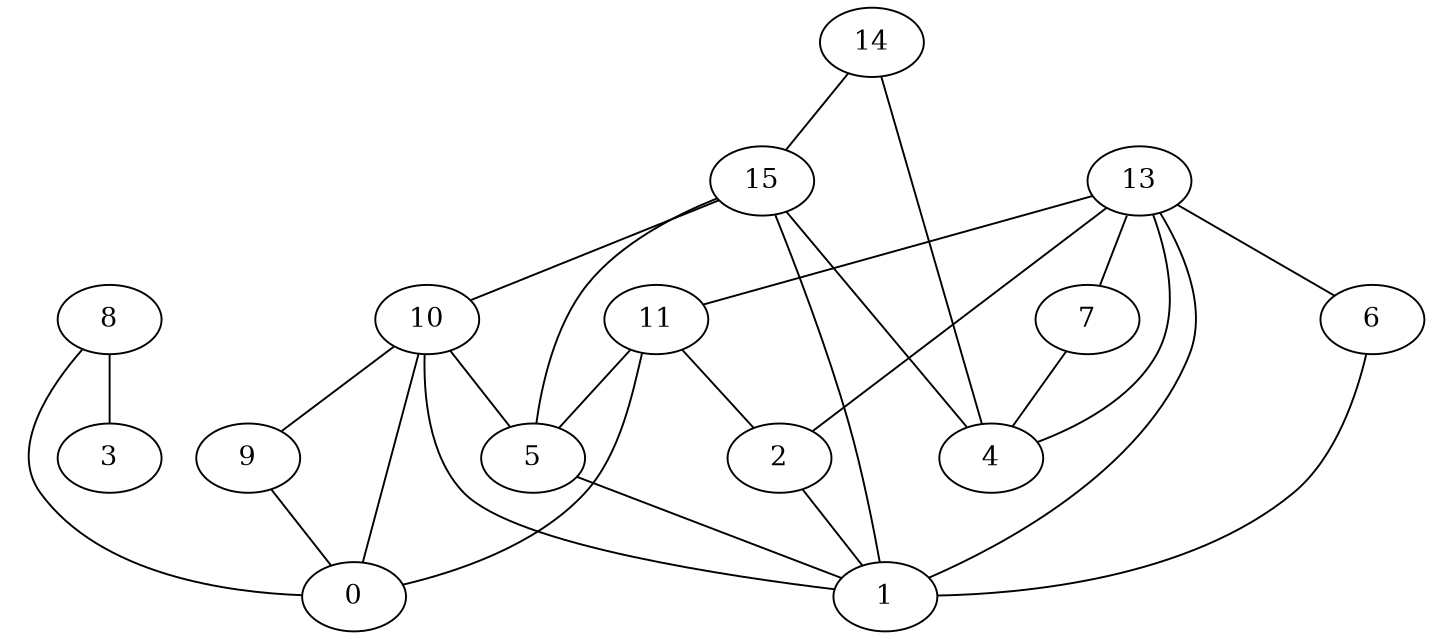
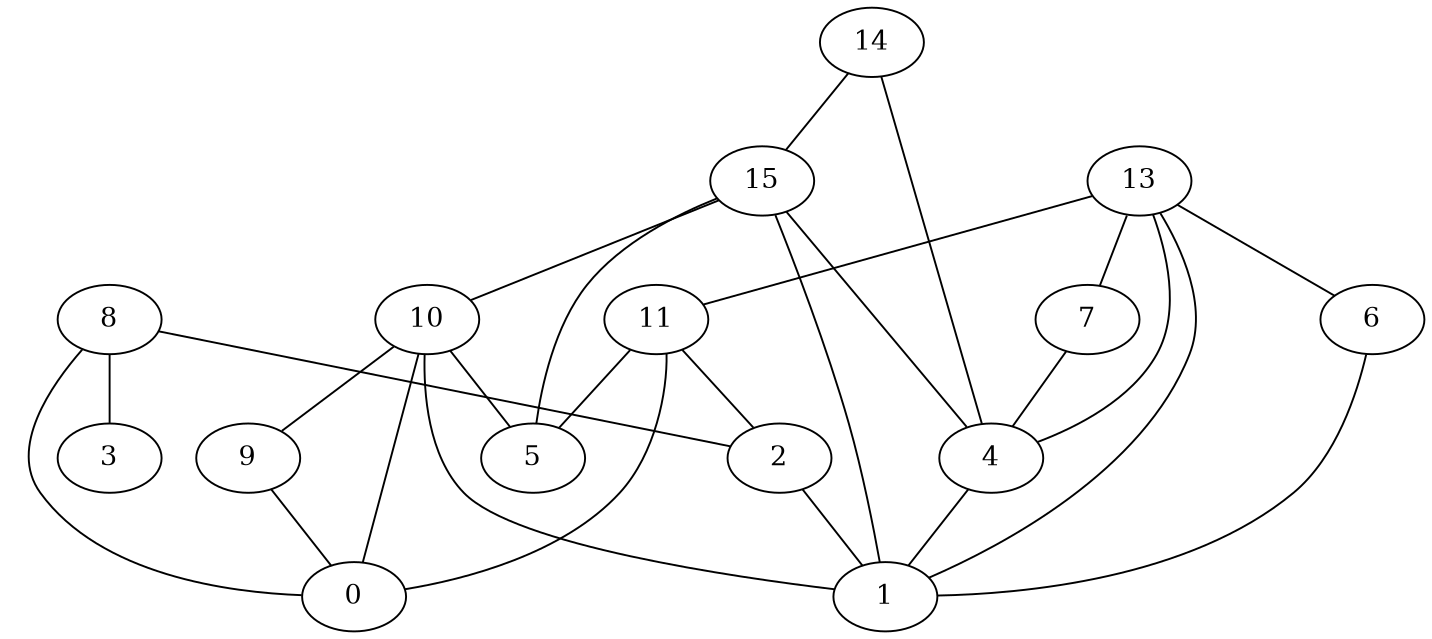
edge "2" -> "13": now "2" -> "8"
edge "0" -> "11": reversed
edge "1" -> "5": now "1" -> "4"
